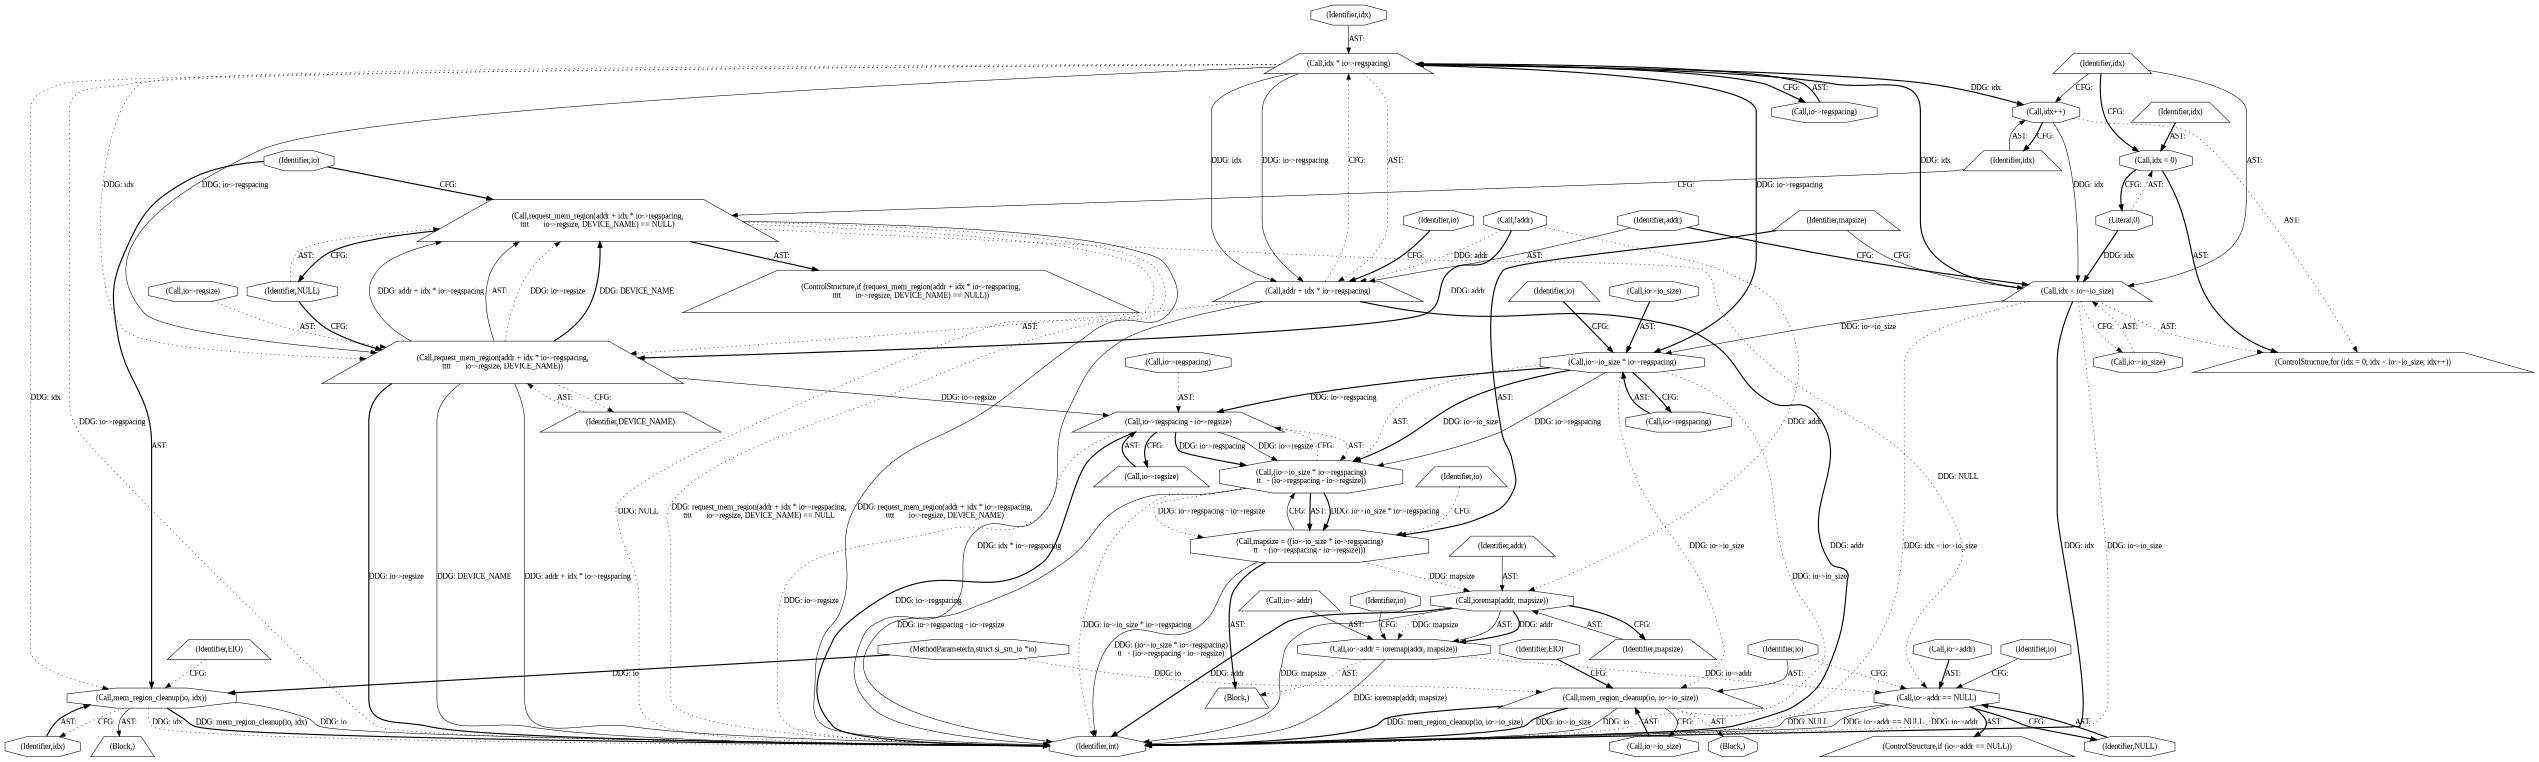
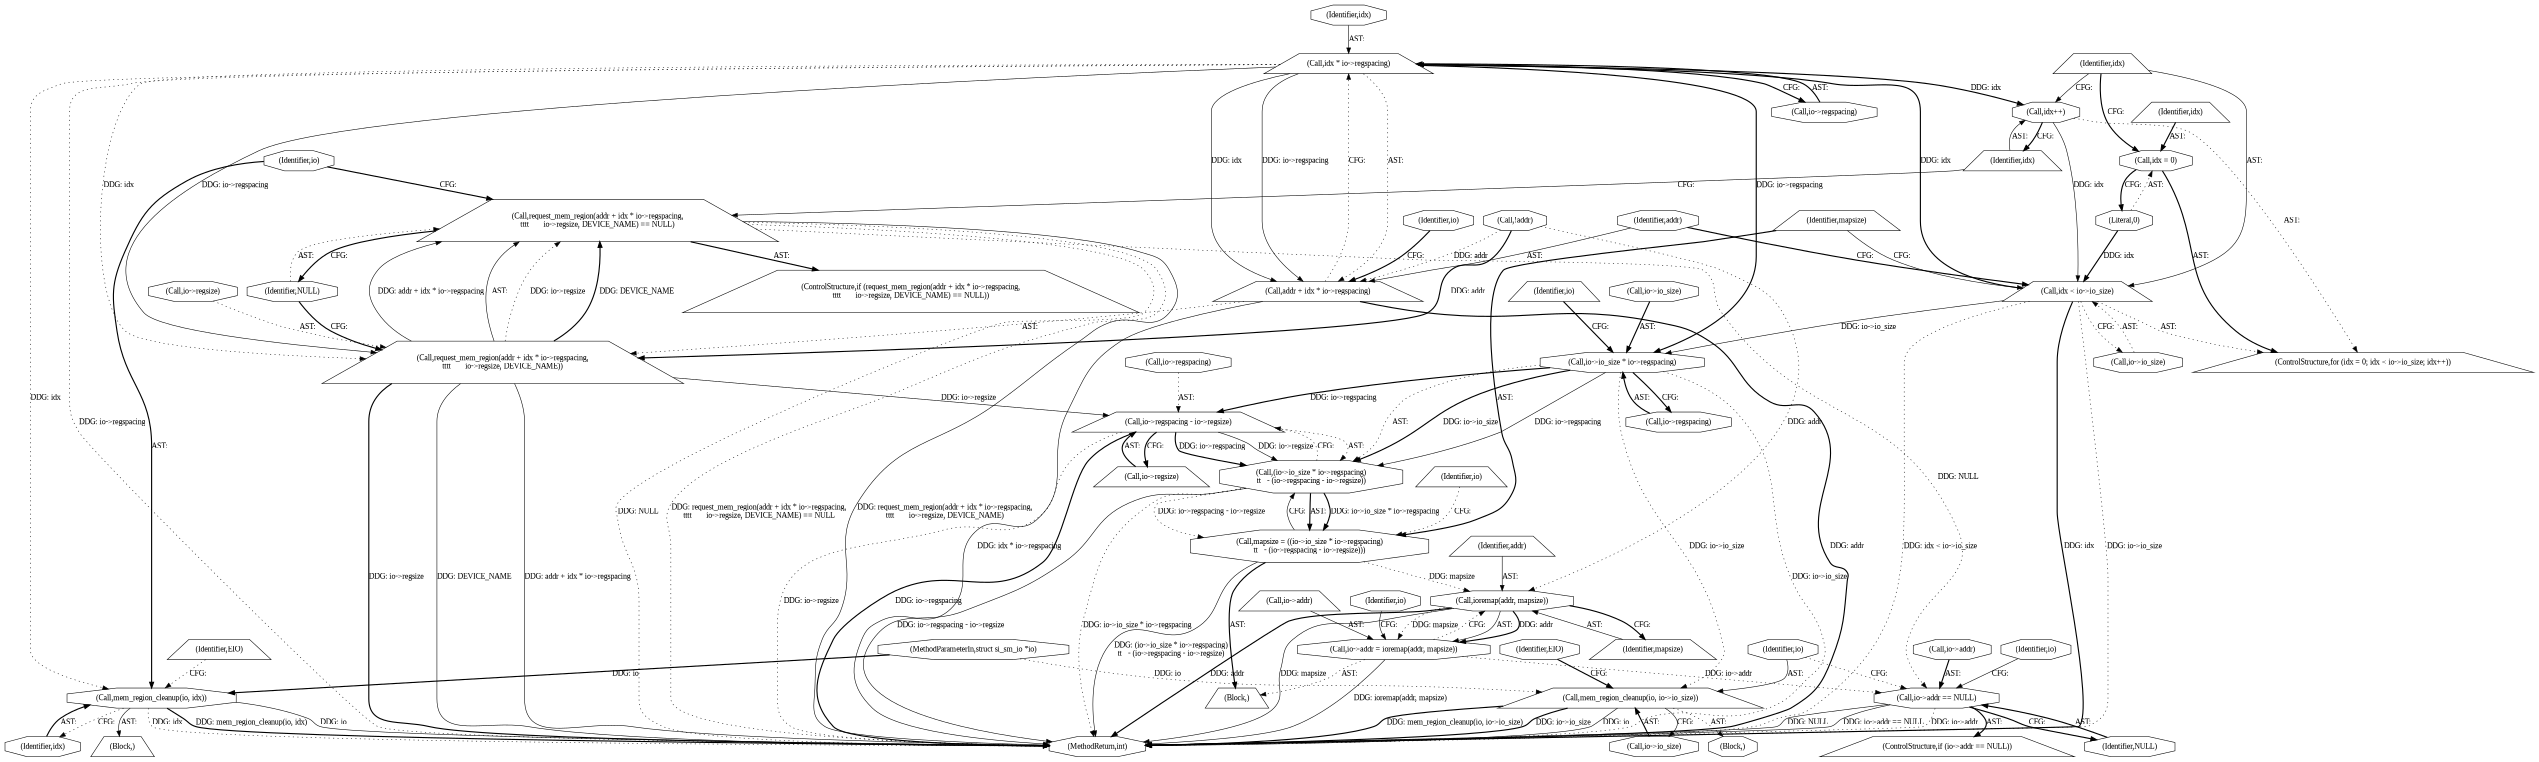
node "(Identifier,DEVICE_NAME)": removed
edge "(Call,io->addr = ioremap(addr, mapsize))" -> "(Call,ioremap(addr, mapsize))": added, label "CFG:"
node "(Identifier,int)": label "(Identifier,int)" -> "(MethodReturn,int)"
